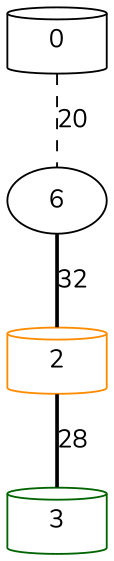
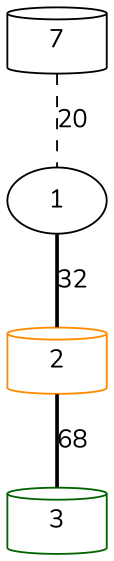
node "0": label "0" -> "7"
node "6": label "6" -> "1"
edge "2" -- "3": label "28" -> "68"
